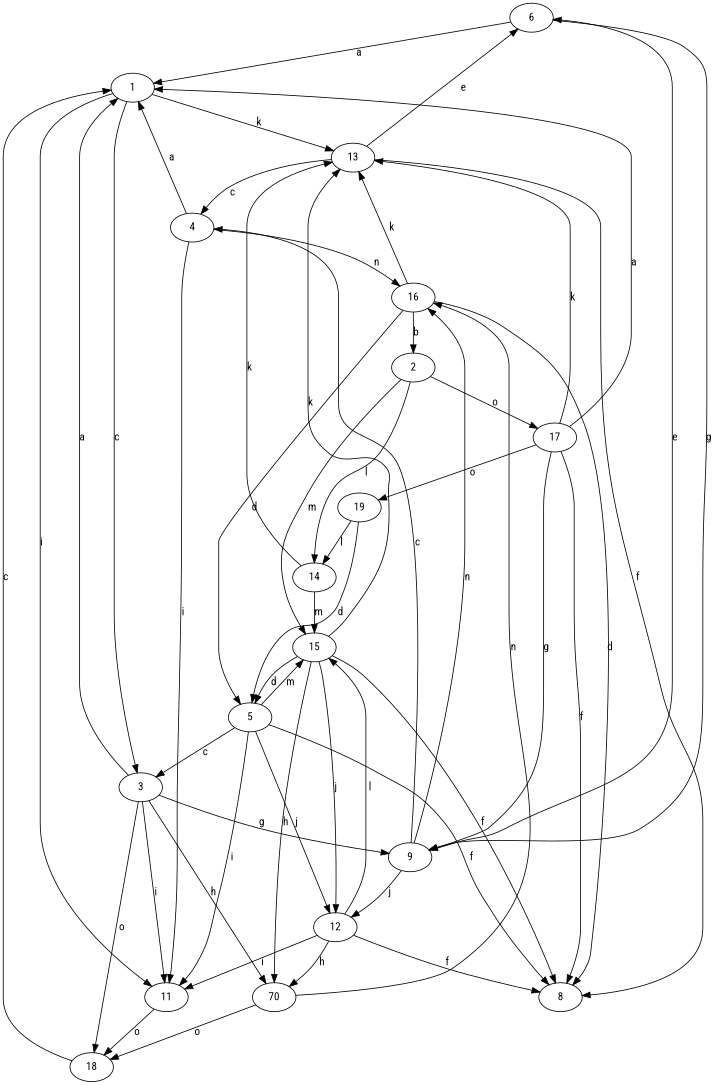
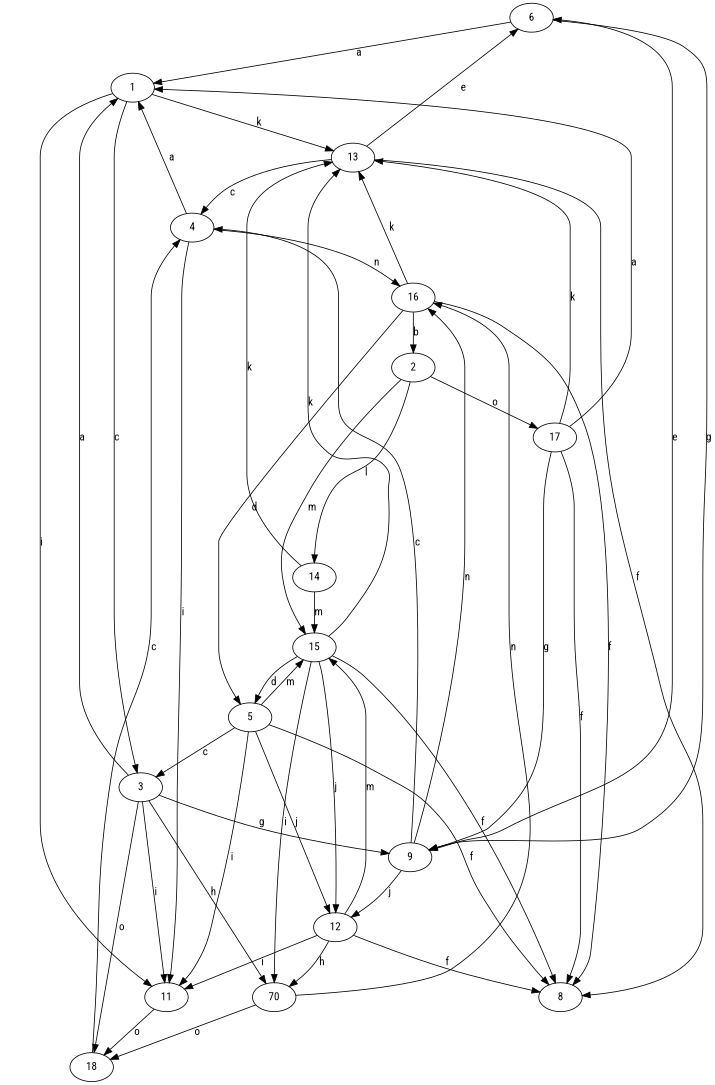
node "19": removed
edge "18" -> "1": now "18" -> "4"
edge "16" -> "8": label "d" -> "f"
edge "12" -> "15": label "l" -> "m"
edge "15" -> "70": label "h" -> "i"
